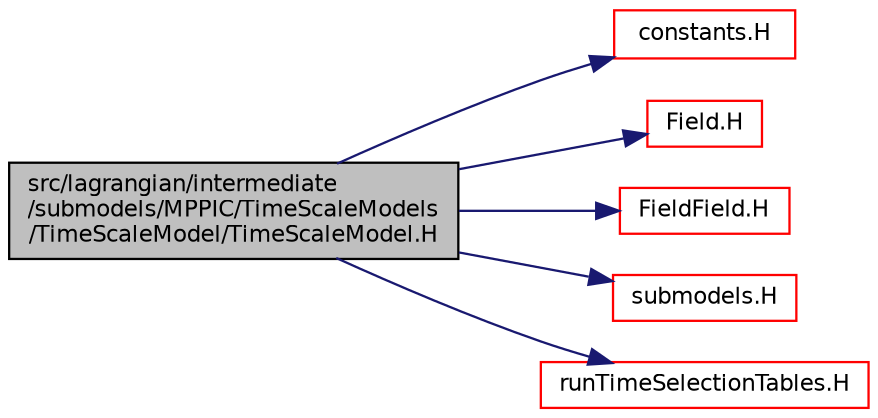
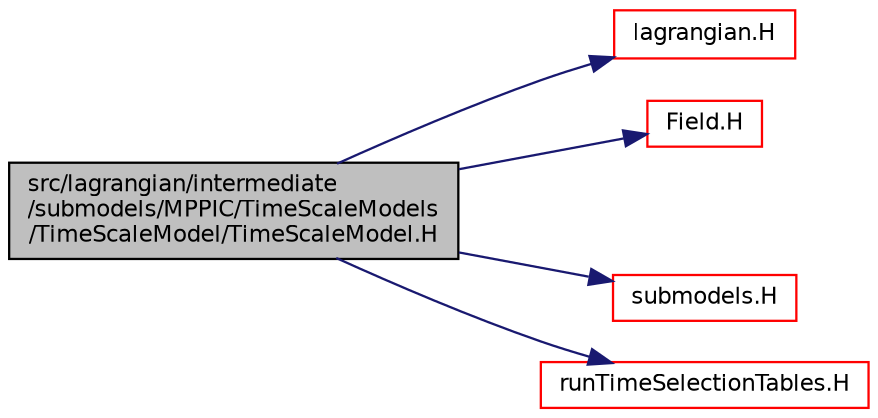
node "constants.H": label "constants.H" -> "lagrangian.H"
node "FieldField.H": removed
